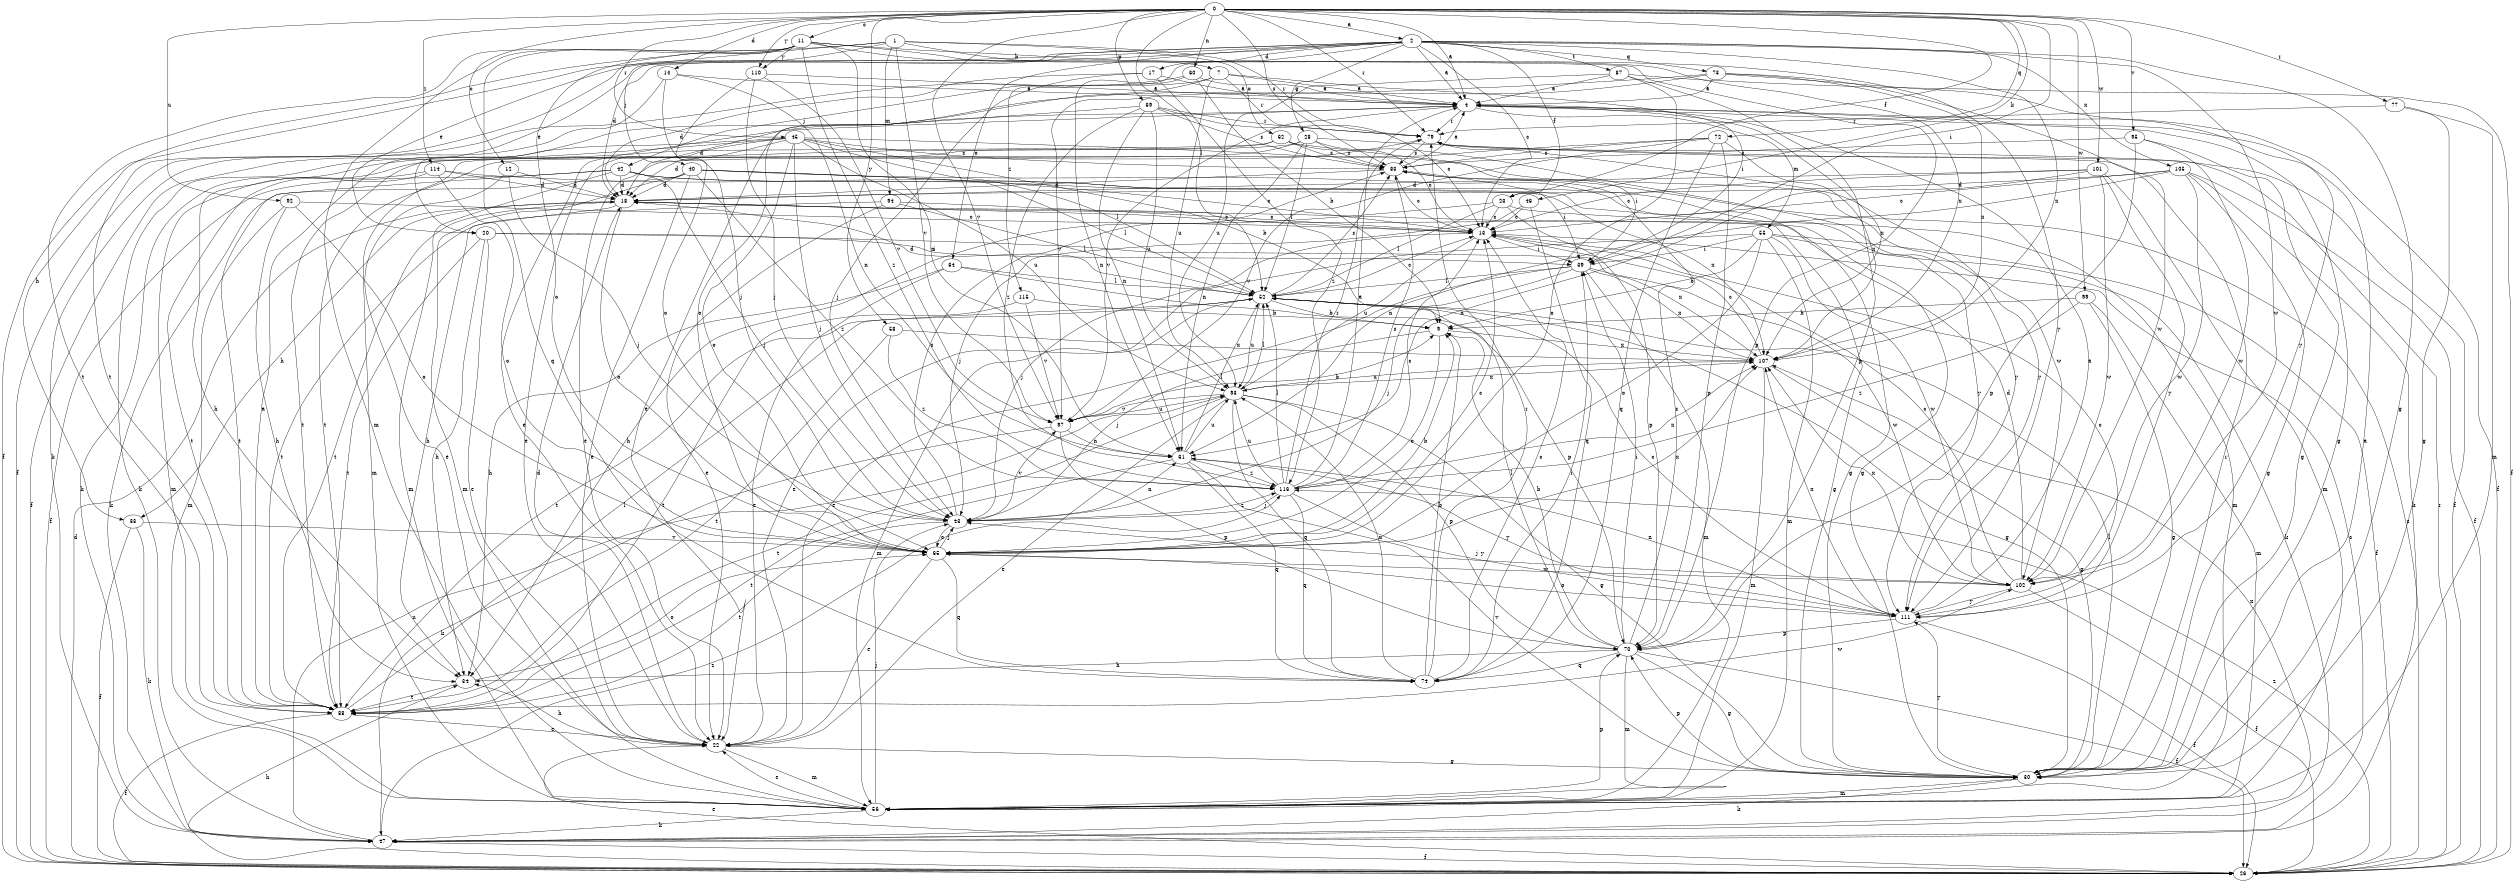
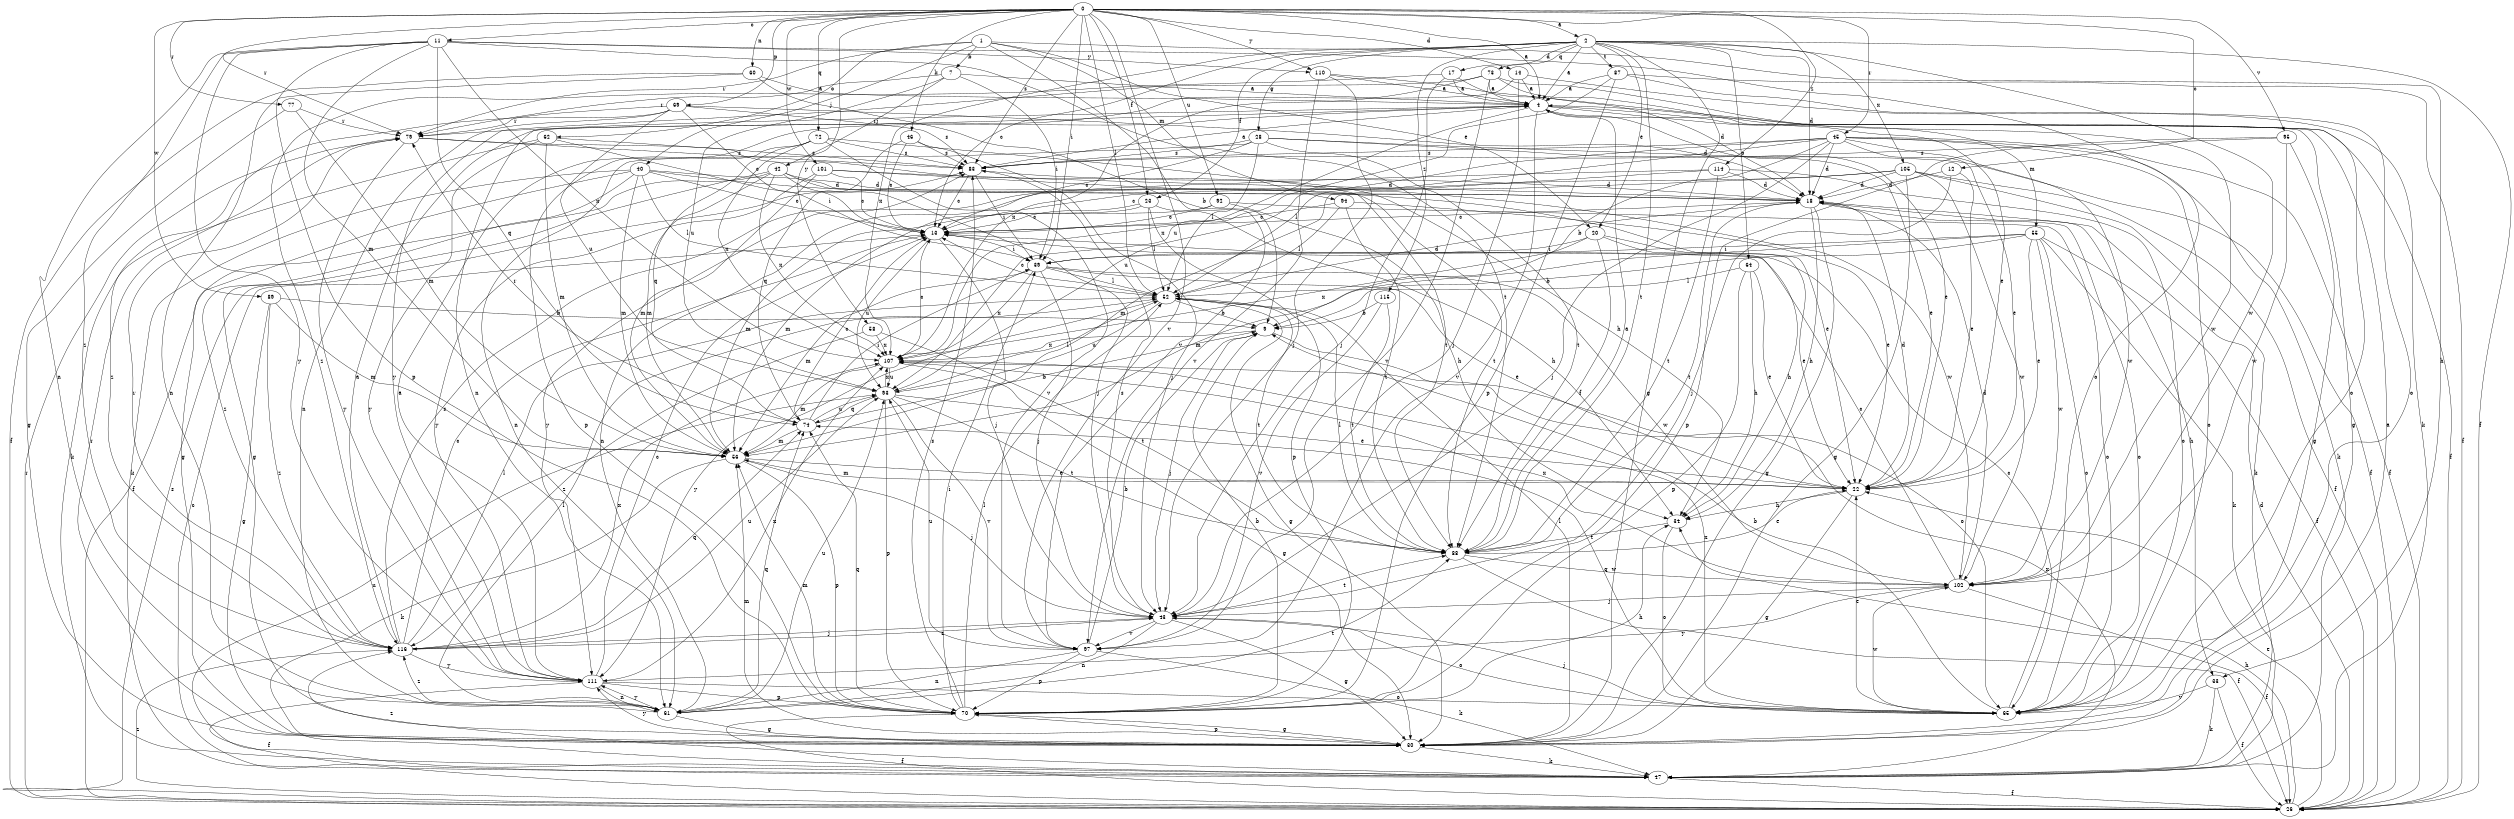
edge "7" -> "65": removed, label "o"
edge "52" -> "83": now "46" -> "83"
edge "101" -> "61": removed, label "n"
node "99": label "99" -> "89"
edge "52" -> "56": now "74" -> "56"
edge "52" -> "111": label "c" -> "y"
edge "20" -> "88": label "t" -> "f"
edge "93" -> "30": now "43" -> "30"
edge "61" -> "30": label "v" -> "g"
